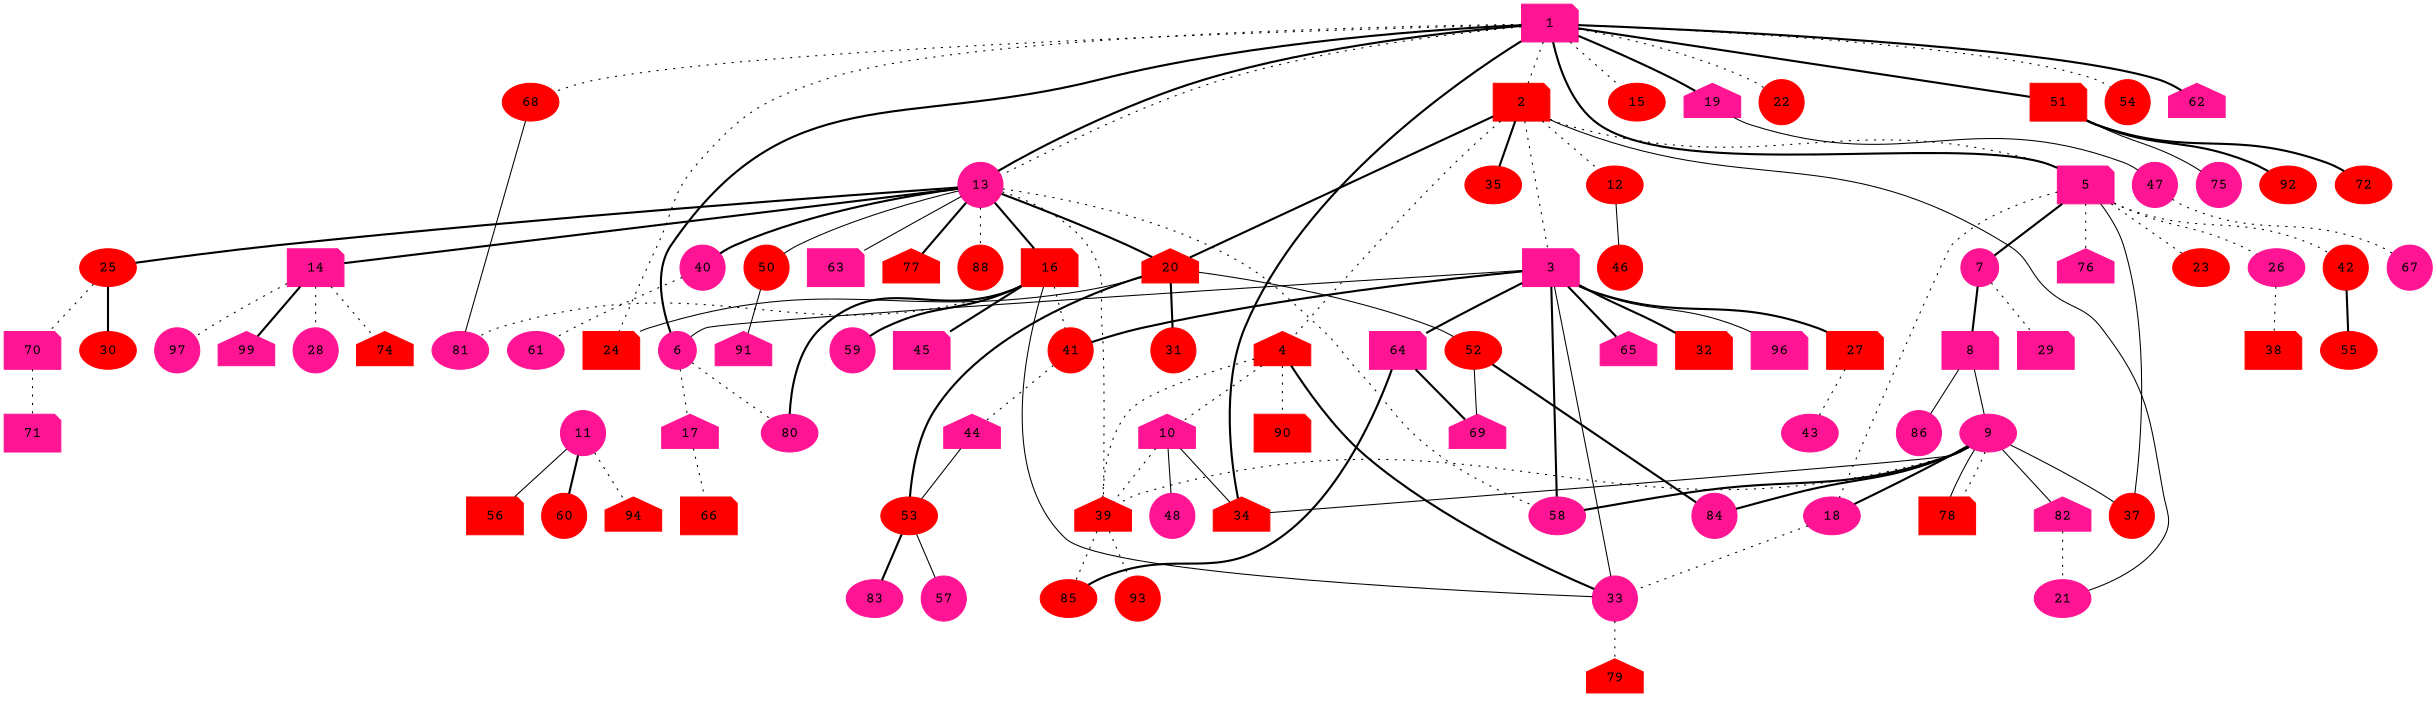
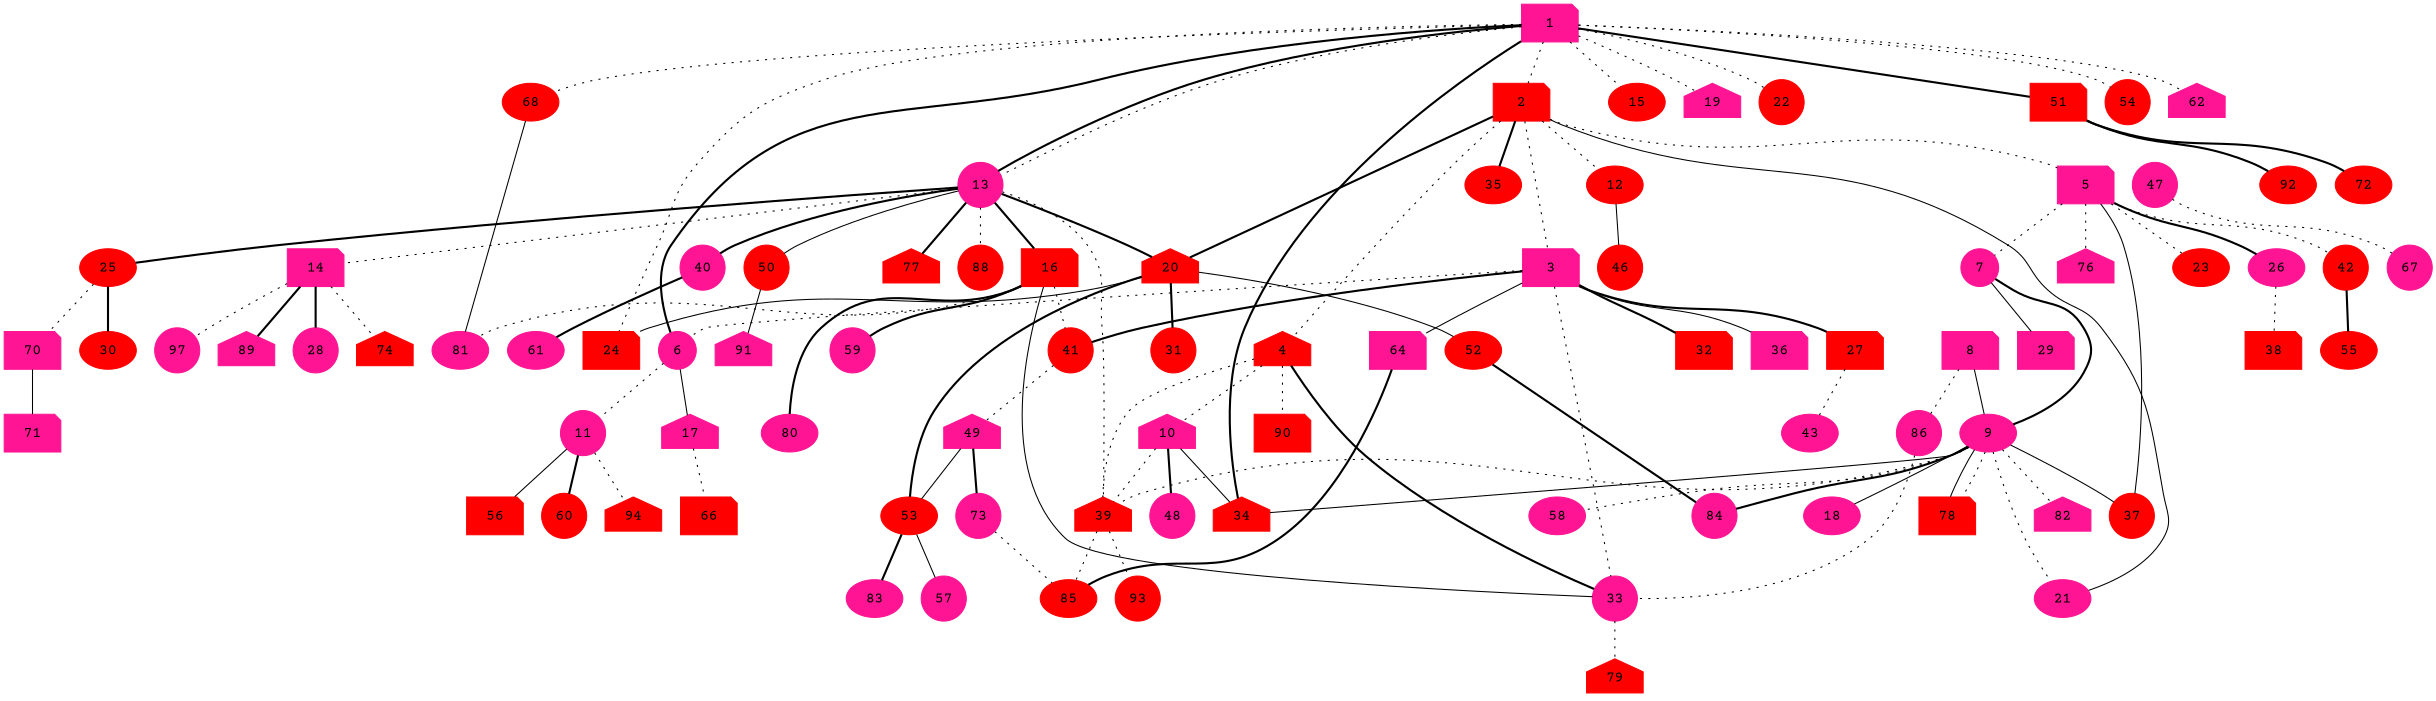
edge "1" -- "62": style bold -> dotted
edge "1" -- "19": style bold -> dotted
edge "19" -- "47": removed
edge "1" -- "5": removed
node "75": removed
edge "13" -- "14": style bold -> dotted
edge "5" -- "7": style bold -> dotted
edge "5" -- "26": style dotted -> bold
node "63": removed
edge "13" -- "58": removed
edge "3" -- "6": style solid -> dotted
edge "14" -- "28": style dotted -> bold
edge "7" -- "29": style dotted -> solid
edge "3" -- "64": style bold -> solid
edge "7" -- "8": now "7" -- "9"
edge "40" -- "61": style dotted -> bold
edge "5" -- "18": removed
node "99": label "99" -> "89"
node "45": removed
node "65": removed
node "96": label "96" -> "36"
edge "6" -- "80": now "6" -- "11"
edge "8" -- "86": style solid -> dotted
edge "70" -- "71": style dotted -> solid
edge "6" -- "17": style dotted -> solid
edge "3" -- "58": removed
node "44": label "44" -> "49"
node "69": removed
edge "3" -- "33": style solid -> dotted
edge "10" -- "48": style solid -> bold
edge "9" -- "18": style bold -> solid
edge "9" -- "82": style solid -> dotted
edge "9" -- "58": style bold -> dotted
node "73": added
edge "82" -- "21": now "9" -- "21"
edge "18" -- "33": now "86" -- "33"
